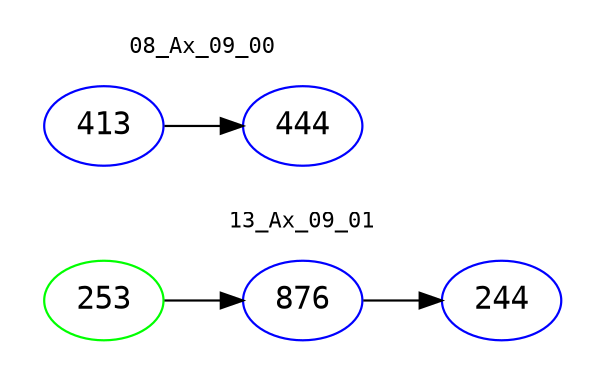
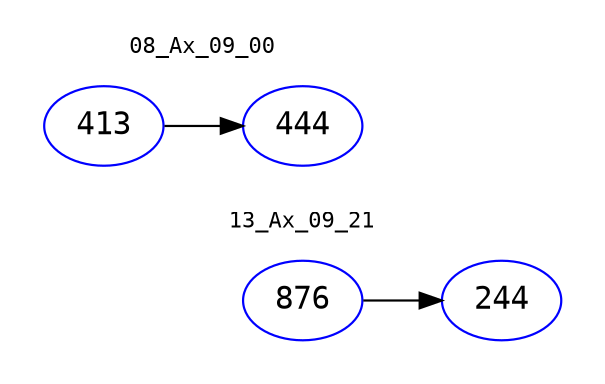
cluster "13_Ax_09_01": label "13_Ax_09_01" -> "13_Ax_09_21"
node "253": removed
